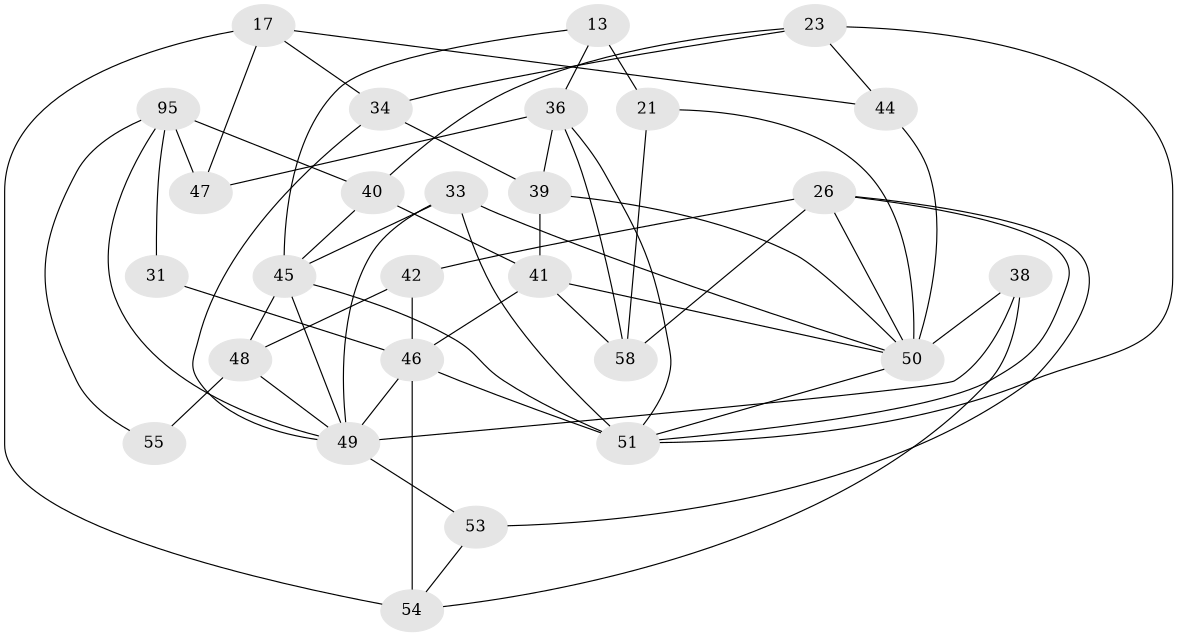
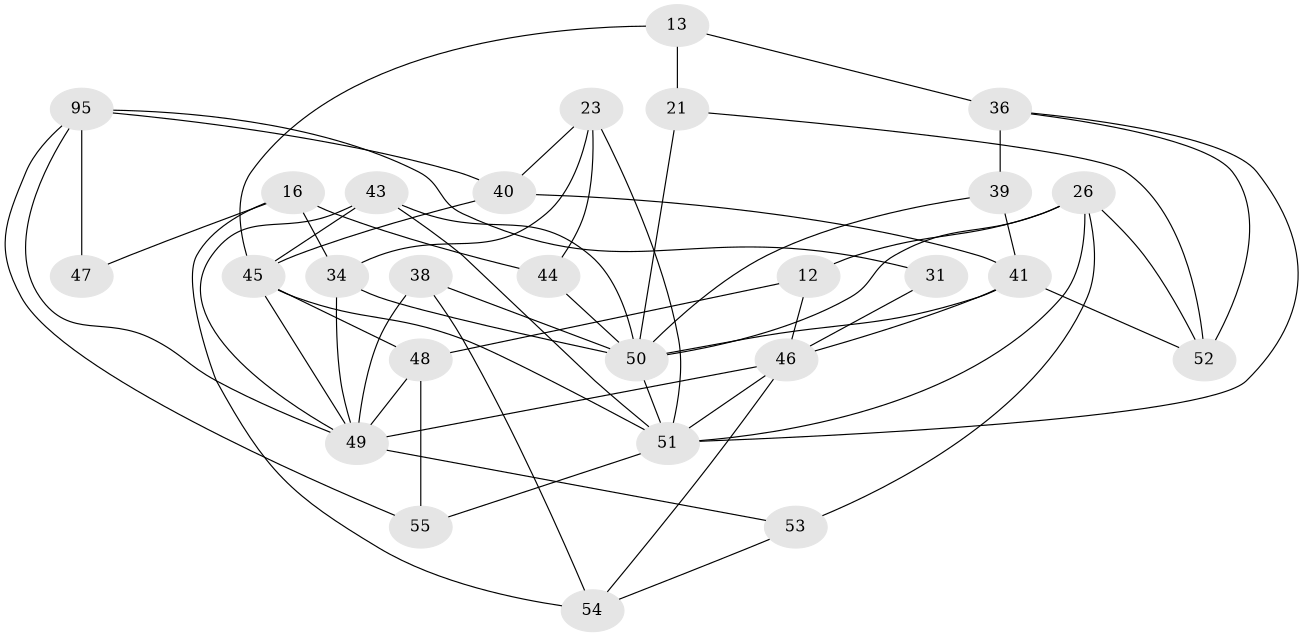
node "17": label "17" -> "16"
edge "36" -- "47": removed
edge "34" -- "39": now "34" -- "50"
node "33": label "33" -> "43"
node "42": label "42" -> "12"
node "58": label "58" -> "52"
edge "51" -- "55": added
